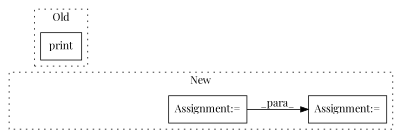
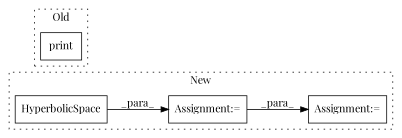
node "HyperbolicSpace": added
